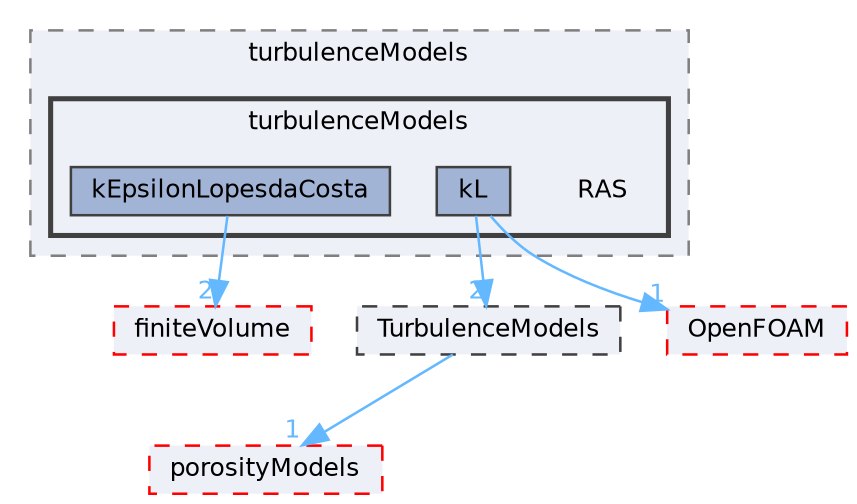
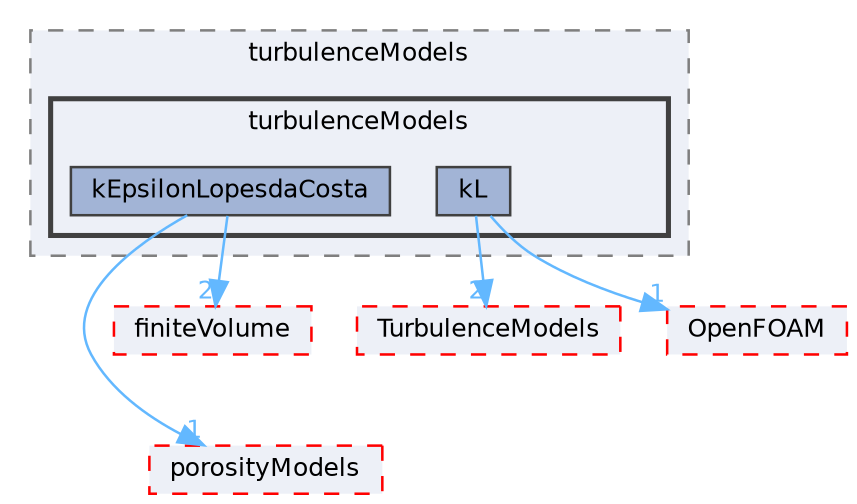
node "RAS": removed
node "TurbulenceModels": color grey25 -> red
edge "TurbulenceModels" -> "porosityModels": now "kEpsilonLopesdaCosta" -> "porosityModels"
